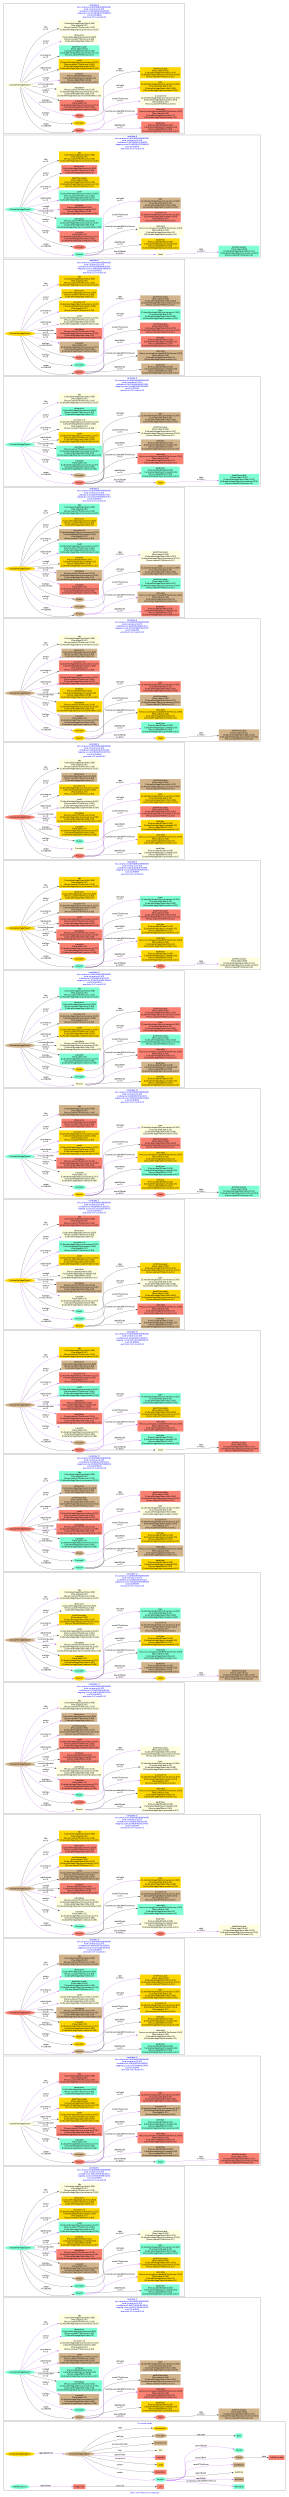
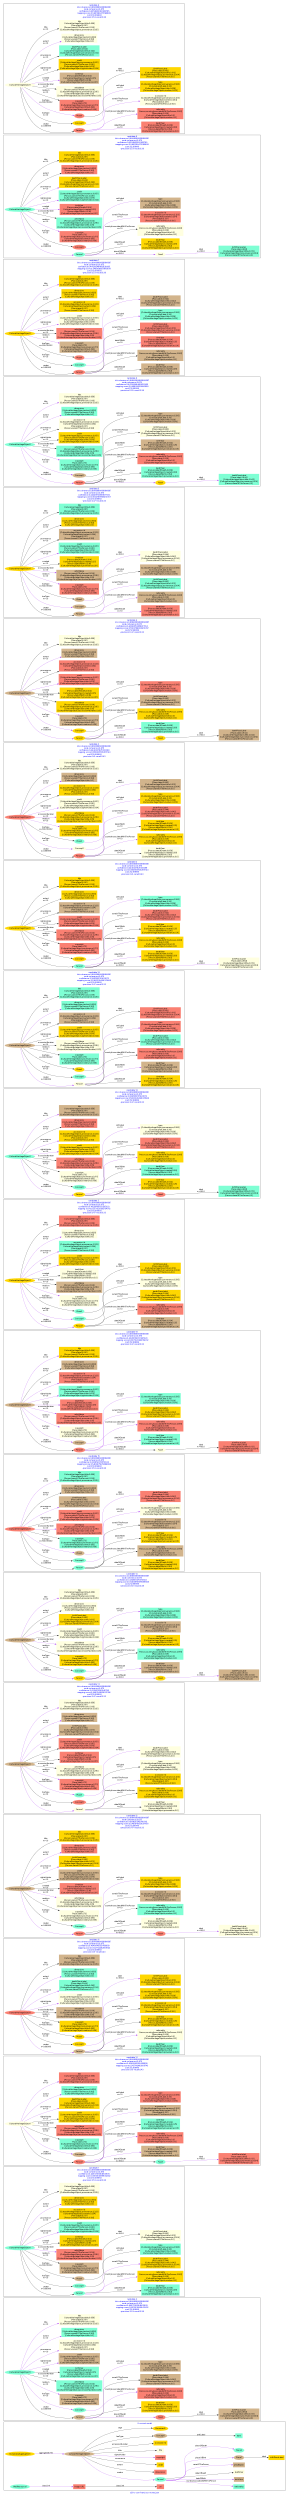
node "accession-id": fillcolor tan -> gold
node "birthPlaceLabel": fillcolor salmon -> gold
edge "WebResource1" -> "image-URL": label "dateOfDeath" -> "classLink"
